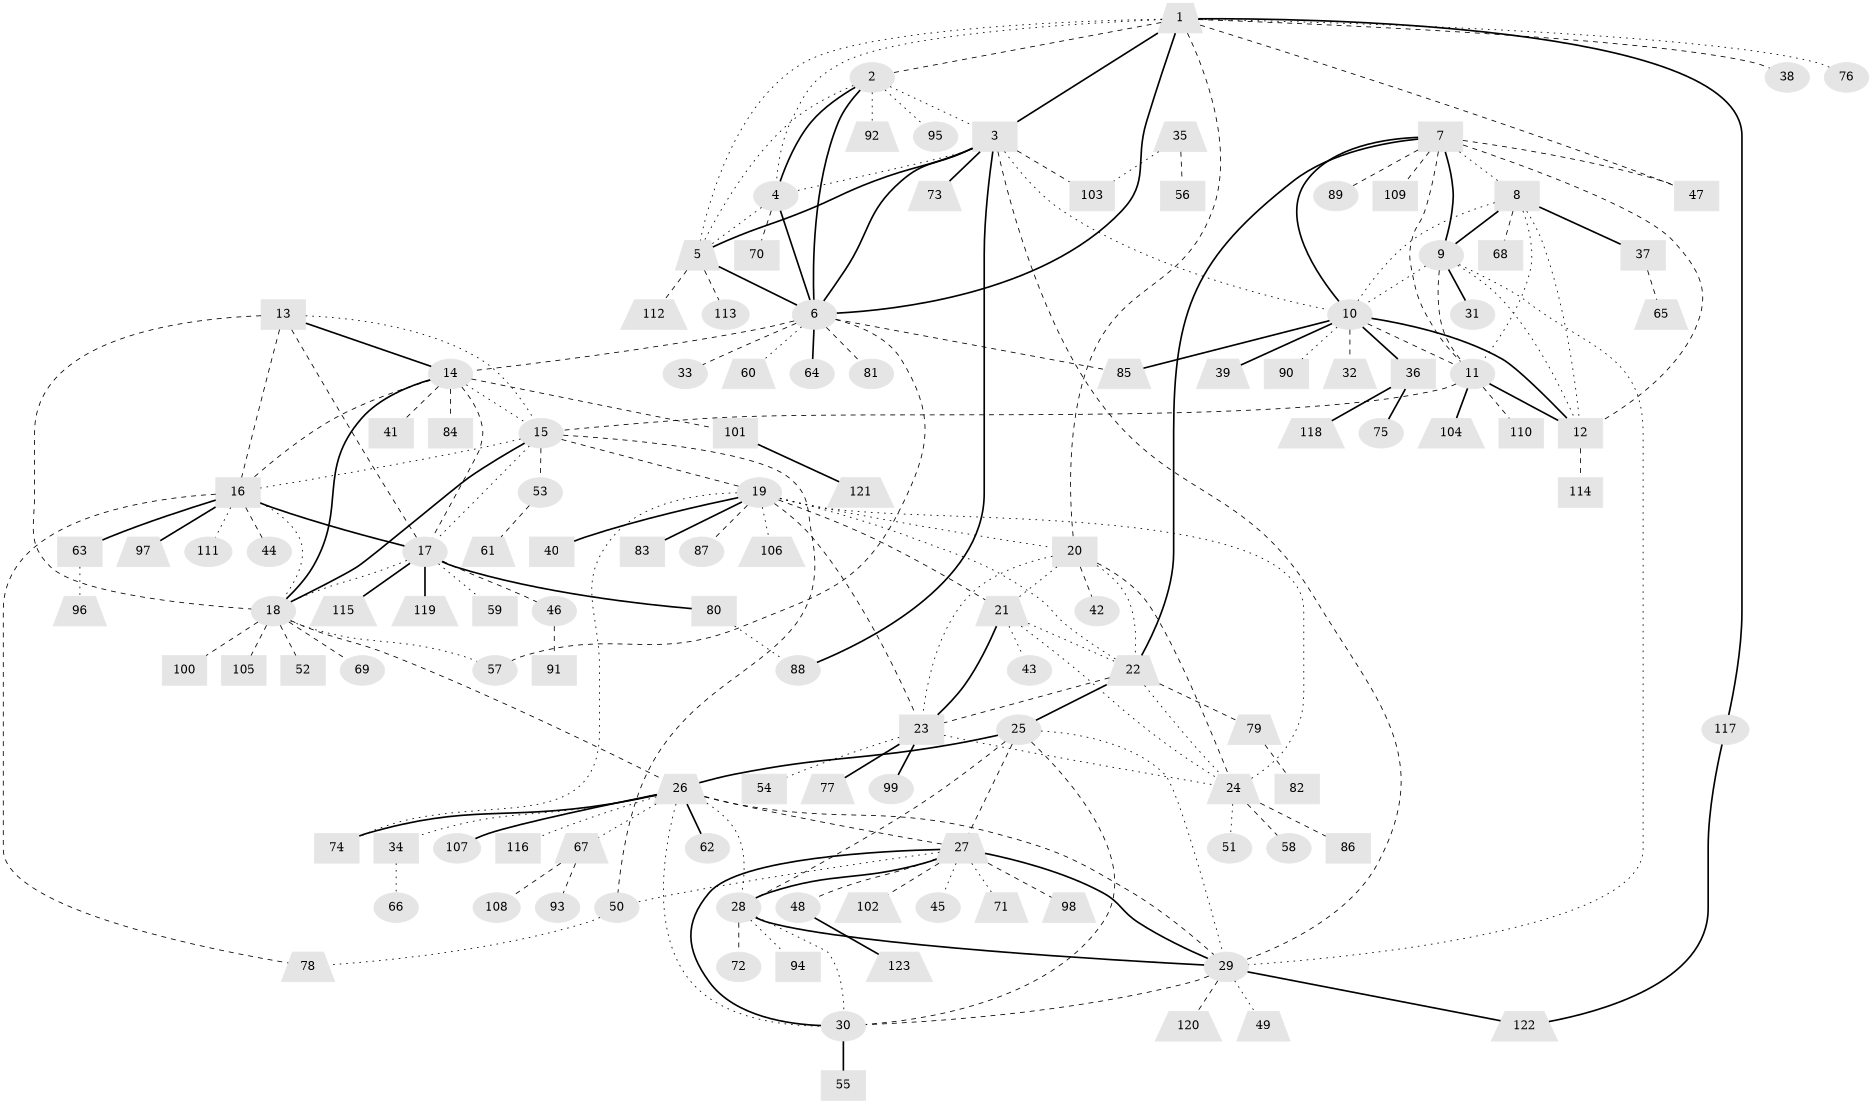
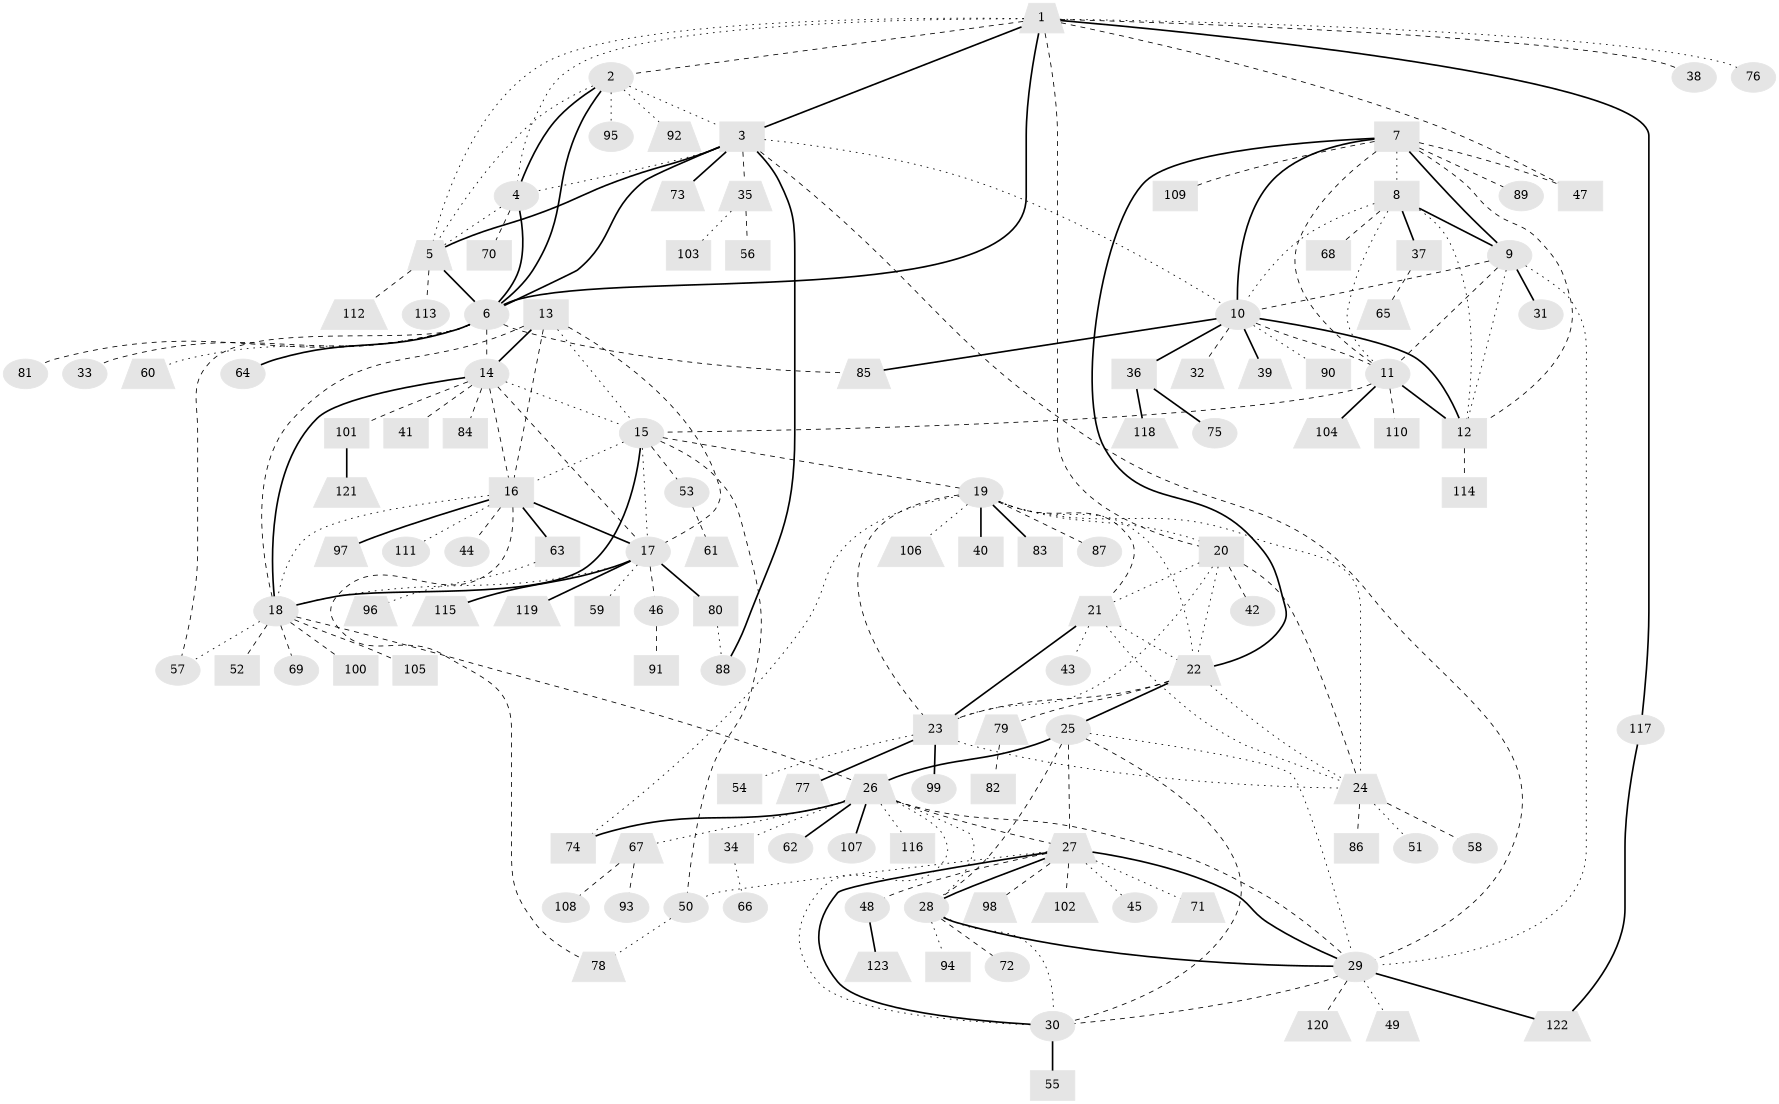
edge "3" -- "103": now "3" -- "35"
edge "9" -- "10": style dotted -> dashed
